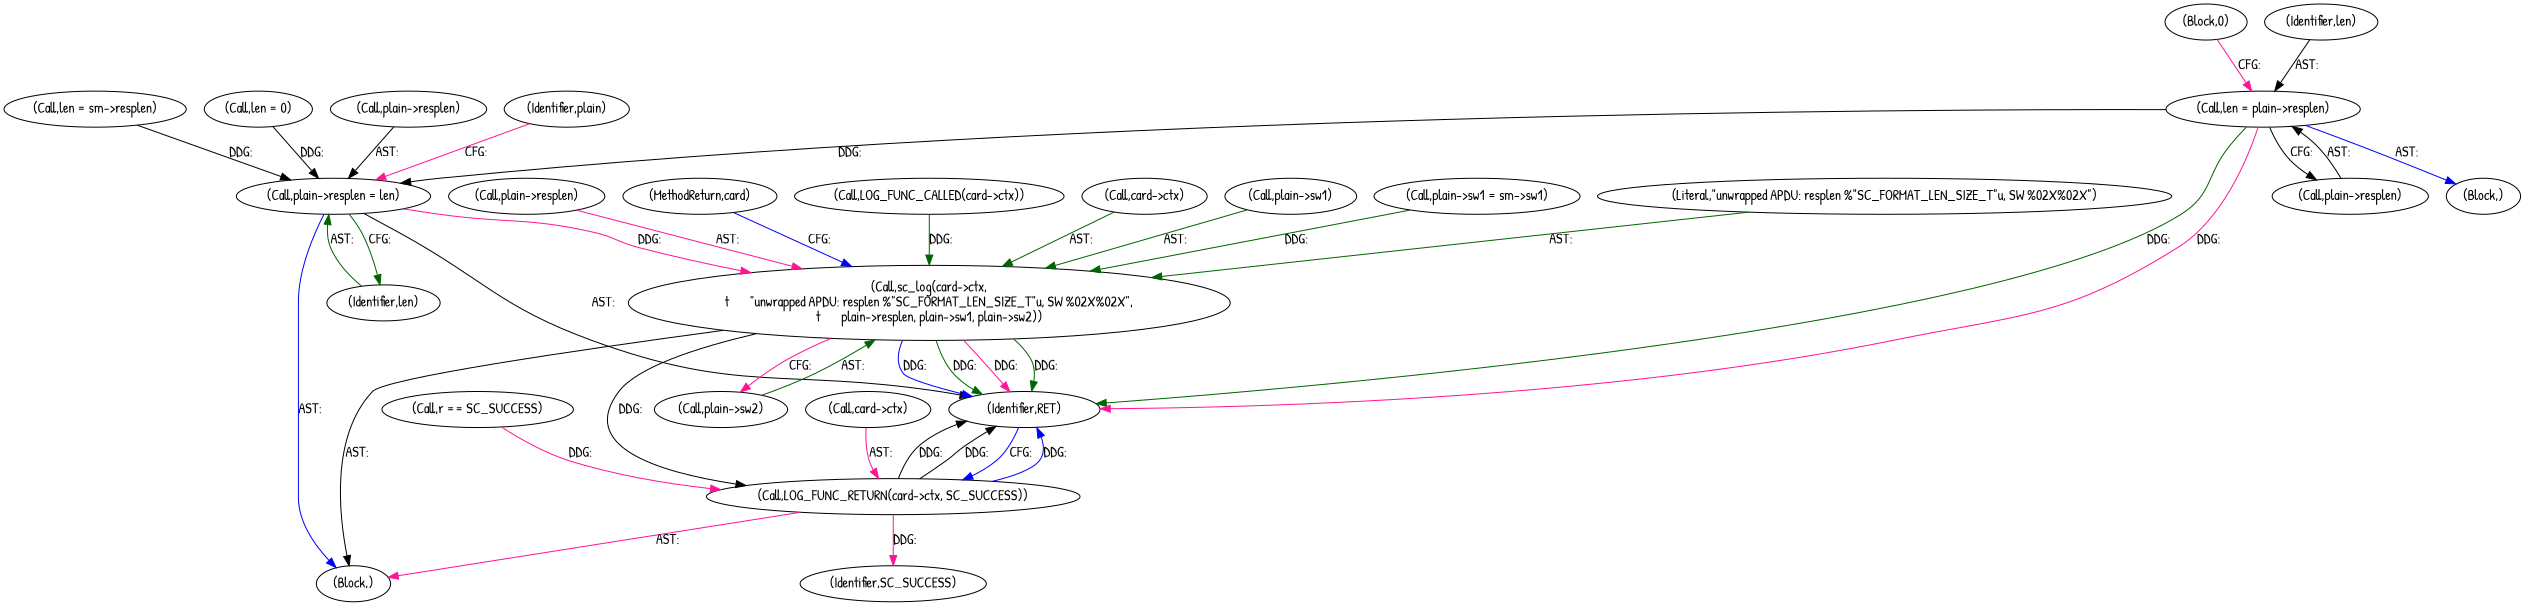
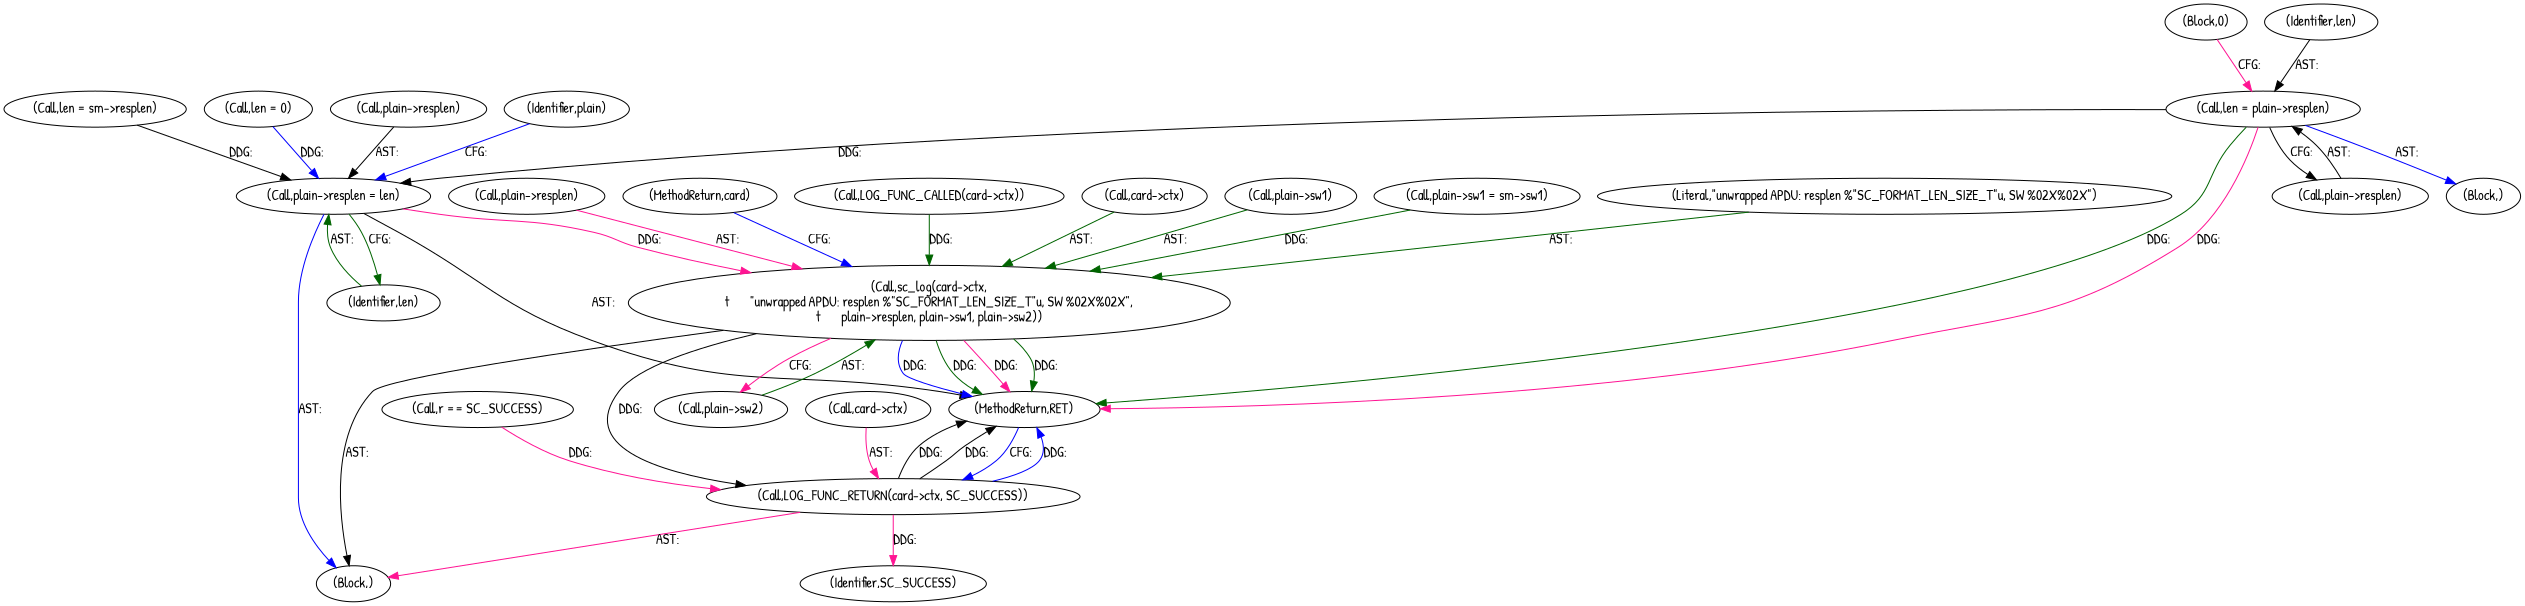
edge "(Call,len = 0)" -> "(Call,plain->resplen = len)": color black -> blue
edge "(Identifier,plain)" -> "(Call,plain->resplen = len)": color deeppink -> blue
node "(Identifier,RET)": label "(Identifier,RET)" -> "(MethodReturn,RET)"
